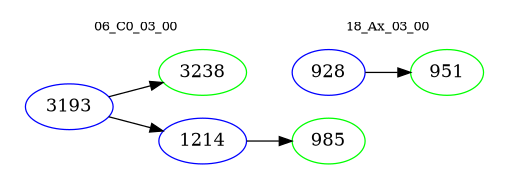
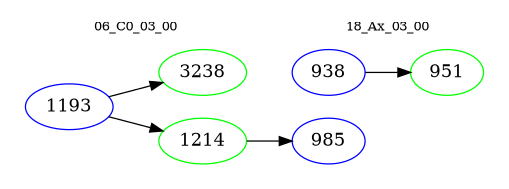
node "928": label "928" -> "938"
node "3193": label "3193" -> "1193"
node "1214": color blue -> green
node "985": color green -> blue
